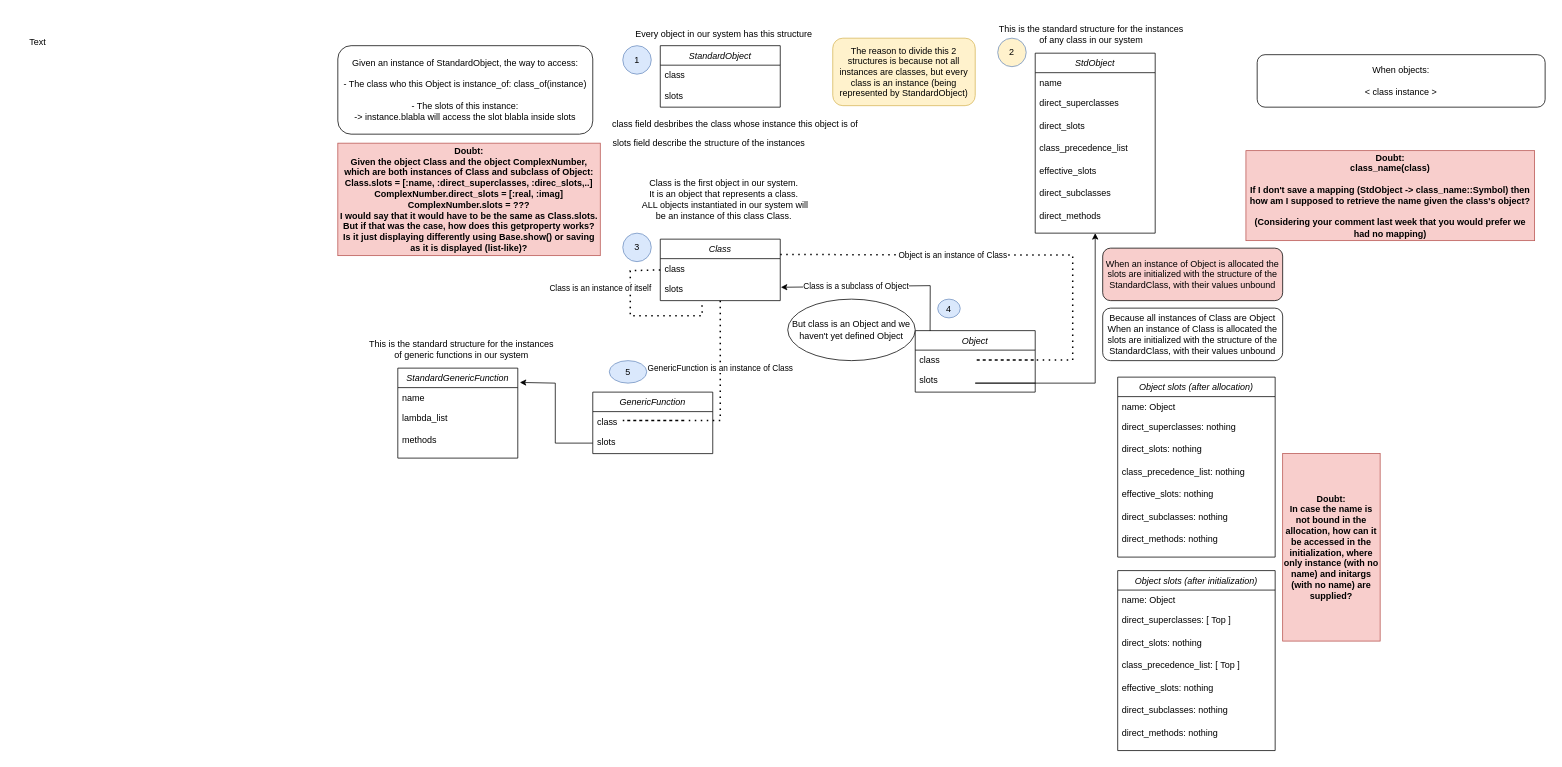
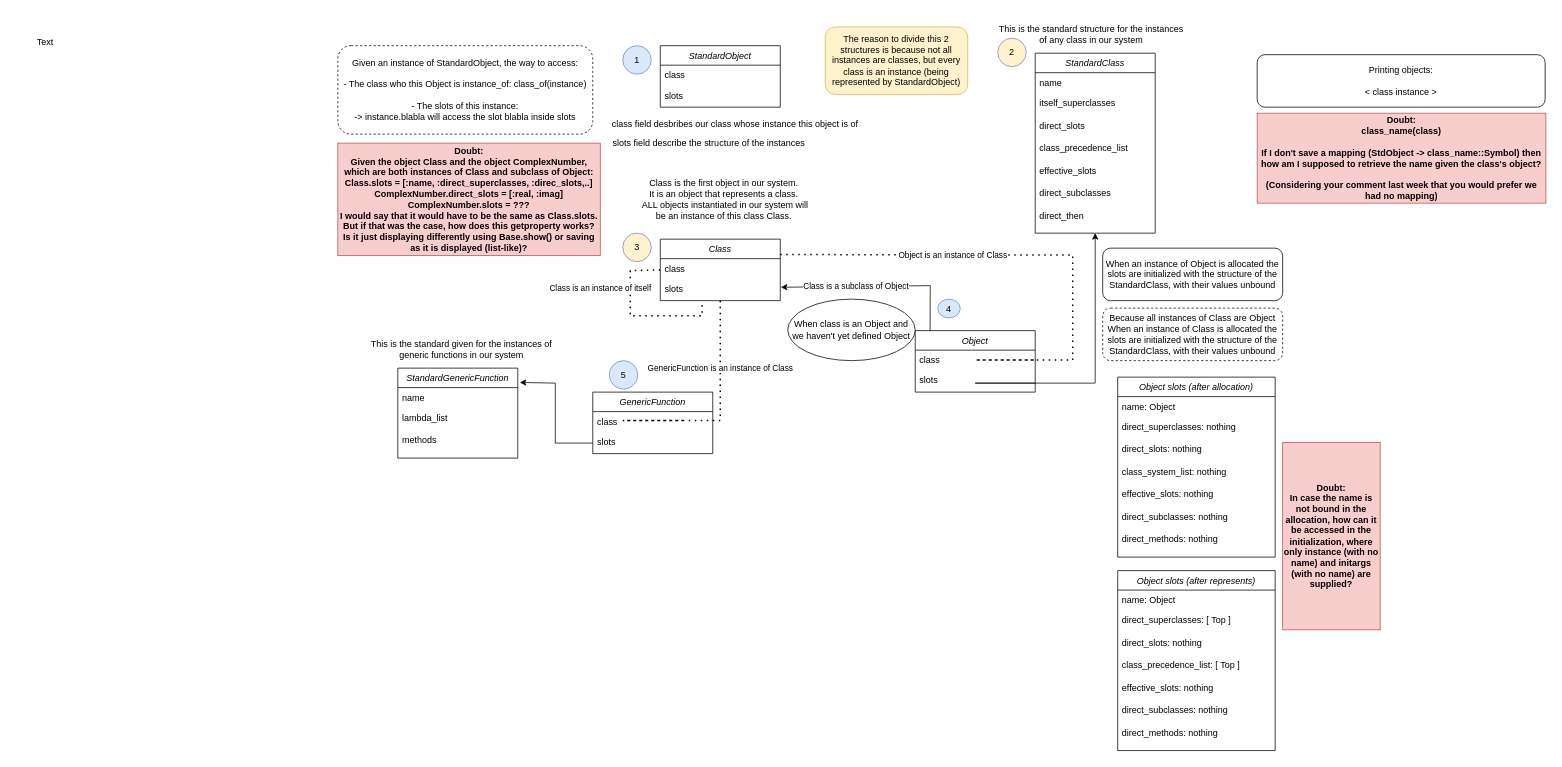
node "Every object in our system has this structure": removed
node "Text": moved (38, 42) -> (45, 42)
node "StdObject": label "StdObject" -> "StandardClass"
node "The reason to divide this 2 structures is because not all instances are classes, but every class is an instance (being represented by StandardObject)": moved (904, 72) -> (897, 60)
node "When objects: < class instance >": label "When objects: < class instance >" -> "Printing objects: < class instance >"
node "Given an instance of StandardObject, the way to access: - The class who this Object is instance_of: class_of(instance) - The slots of this instance: -> instance.blabla will access the slot blabla inside slots": style solid -> dashed
node "direct_superclasses": label "direct_superclasses" -> "itself_superclasses"
node "class field desbribes the class whose instance this object is of": label "class field desbribes the class whose instance this object is of" -> "class field desbribes our class whose instance this object is of"
node "Doubt: class_name(class) If I don't save a mapping (StdObject -> class_name::Symbol) then how am I supposed to retrieve the name given the class's object? (Considering your comment last week that you would prefer we had no mapping)": moved (1391, 195) -> (1402, 158)
node "direct_methods": label "direct_methods" -> "direct_then"
node "3": fillcolor #dae8fc -> #fff2cc
node "When an instance of Object is allocated the slots are initialized with the structure of the StandardClass, with their values unbound": fillcolor #f8cecc -> #ffffff
node "But class is an Object and we haven't yet defined Object": label "But class is an Object and we haven't yet defined Object" -> "When class is an Object and we haven't yet defined Object"
node "Because all instances of Class are Object When an instance of Class is allocated the slots are initialized with the structure of the StandardClass, with their values unbound": style solid -> dashed
node "This is the standard structure for the instances of generic functions in our system": label "This is the standard structure for the instances of generic functions in our system" -> "This is the standard given for the instances of generic functions in our system"
node "5": size 38x23 -> 29x29
node "class_precedence_list: nothing": label "class_precedence_list: nothing" -> "class_system_list: nothing"
node "Doubt: In case the name is not bound in the allocation, how can it be accessed in the initialization, where only instance (with no name) and initargs (with no name) are supplied?": moved (1332, 547) -> (1332, 536)
node "Object slots (after initialization)": label "Object slots (after initialization)" -> "Object slots (after represents)"
